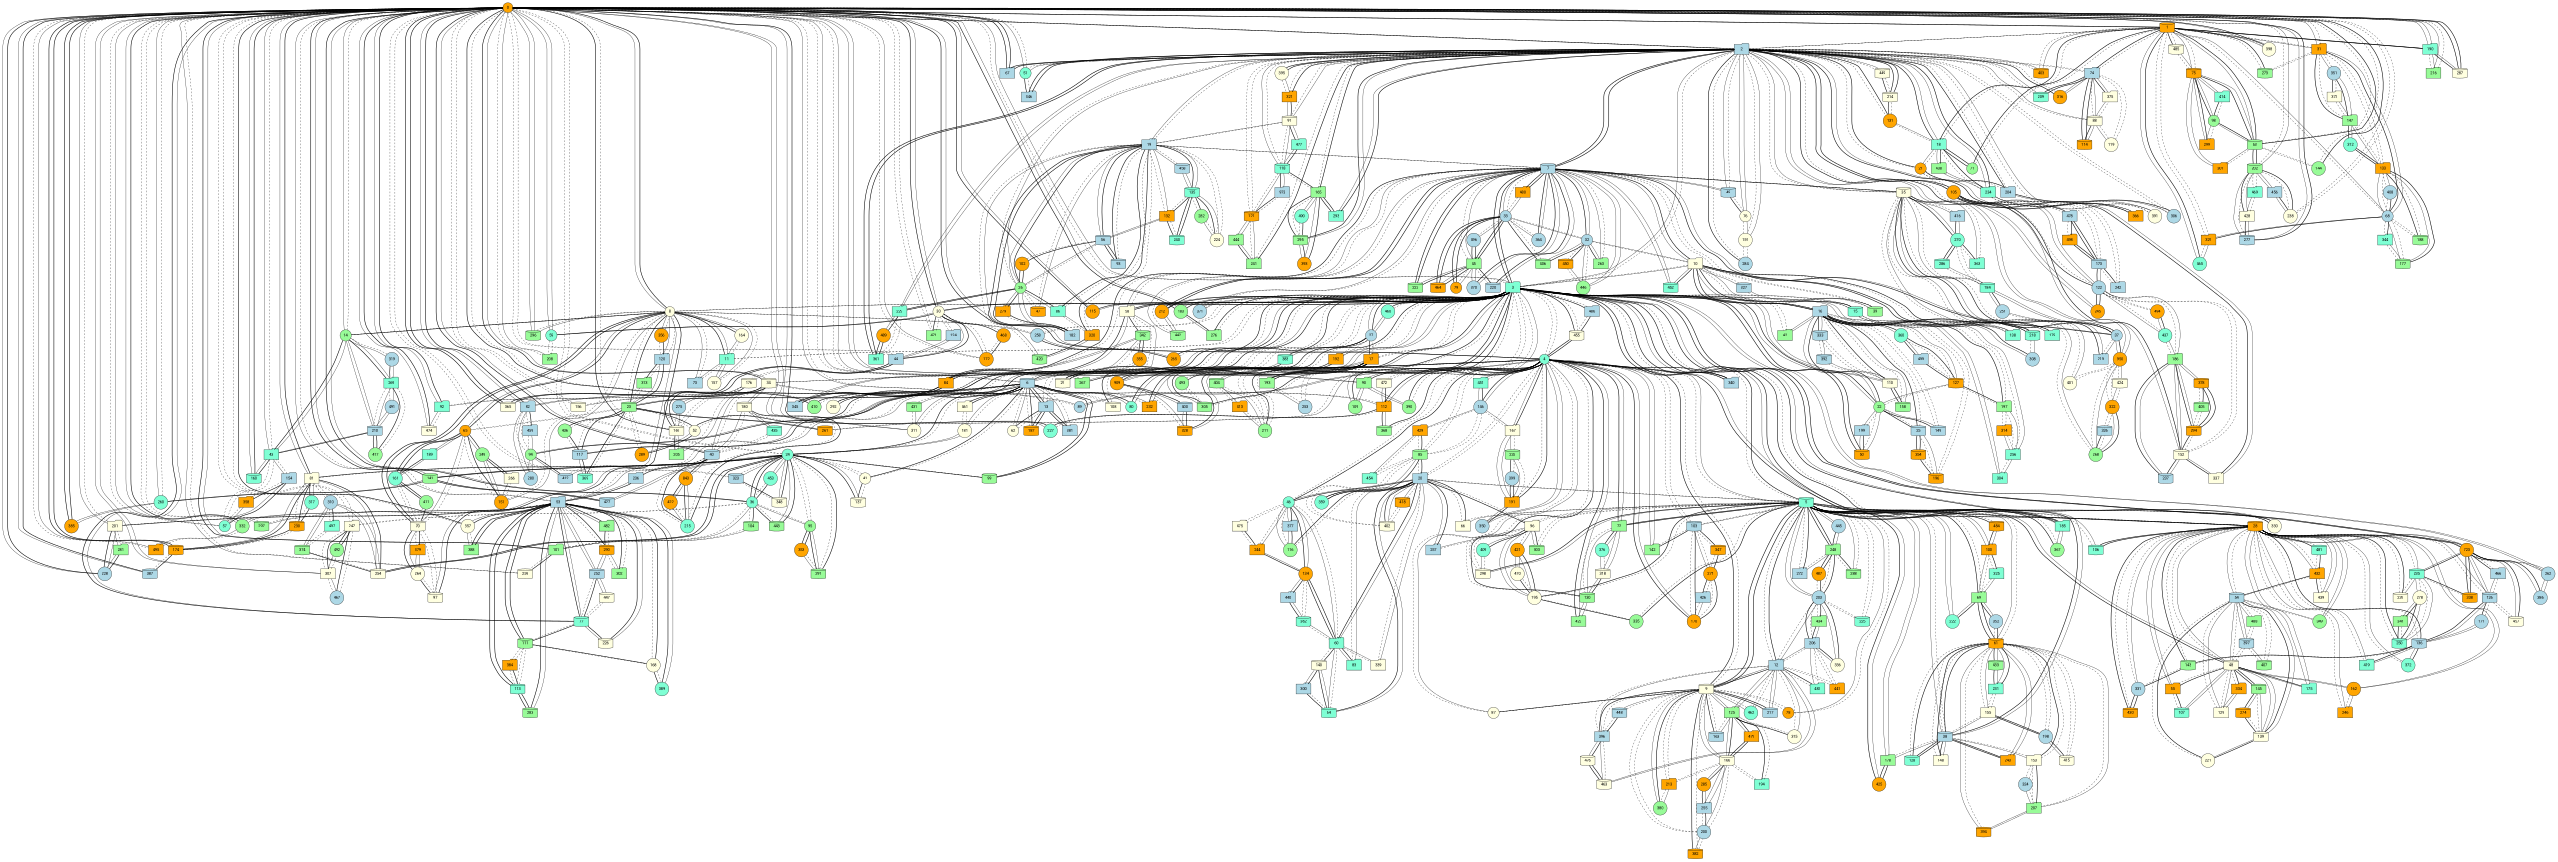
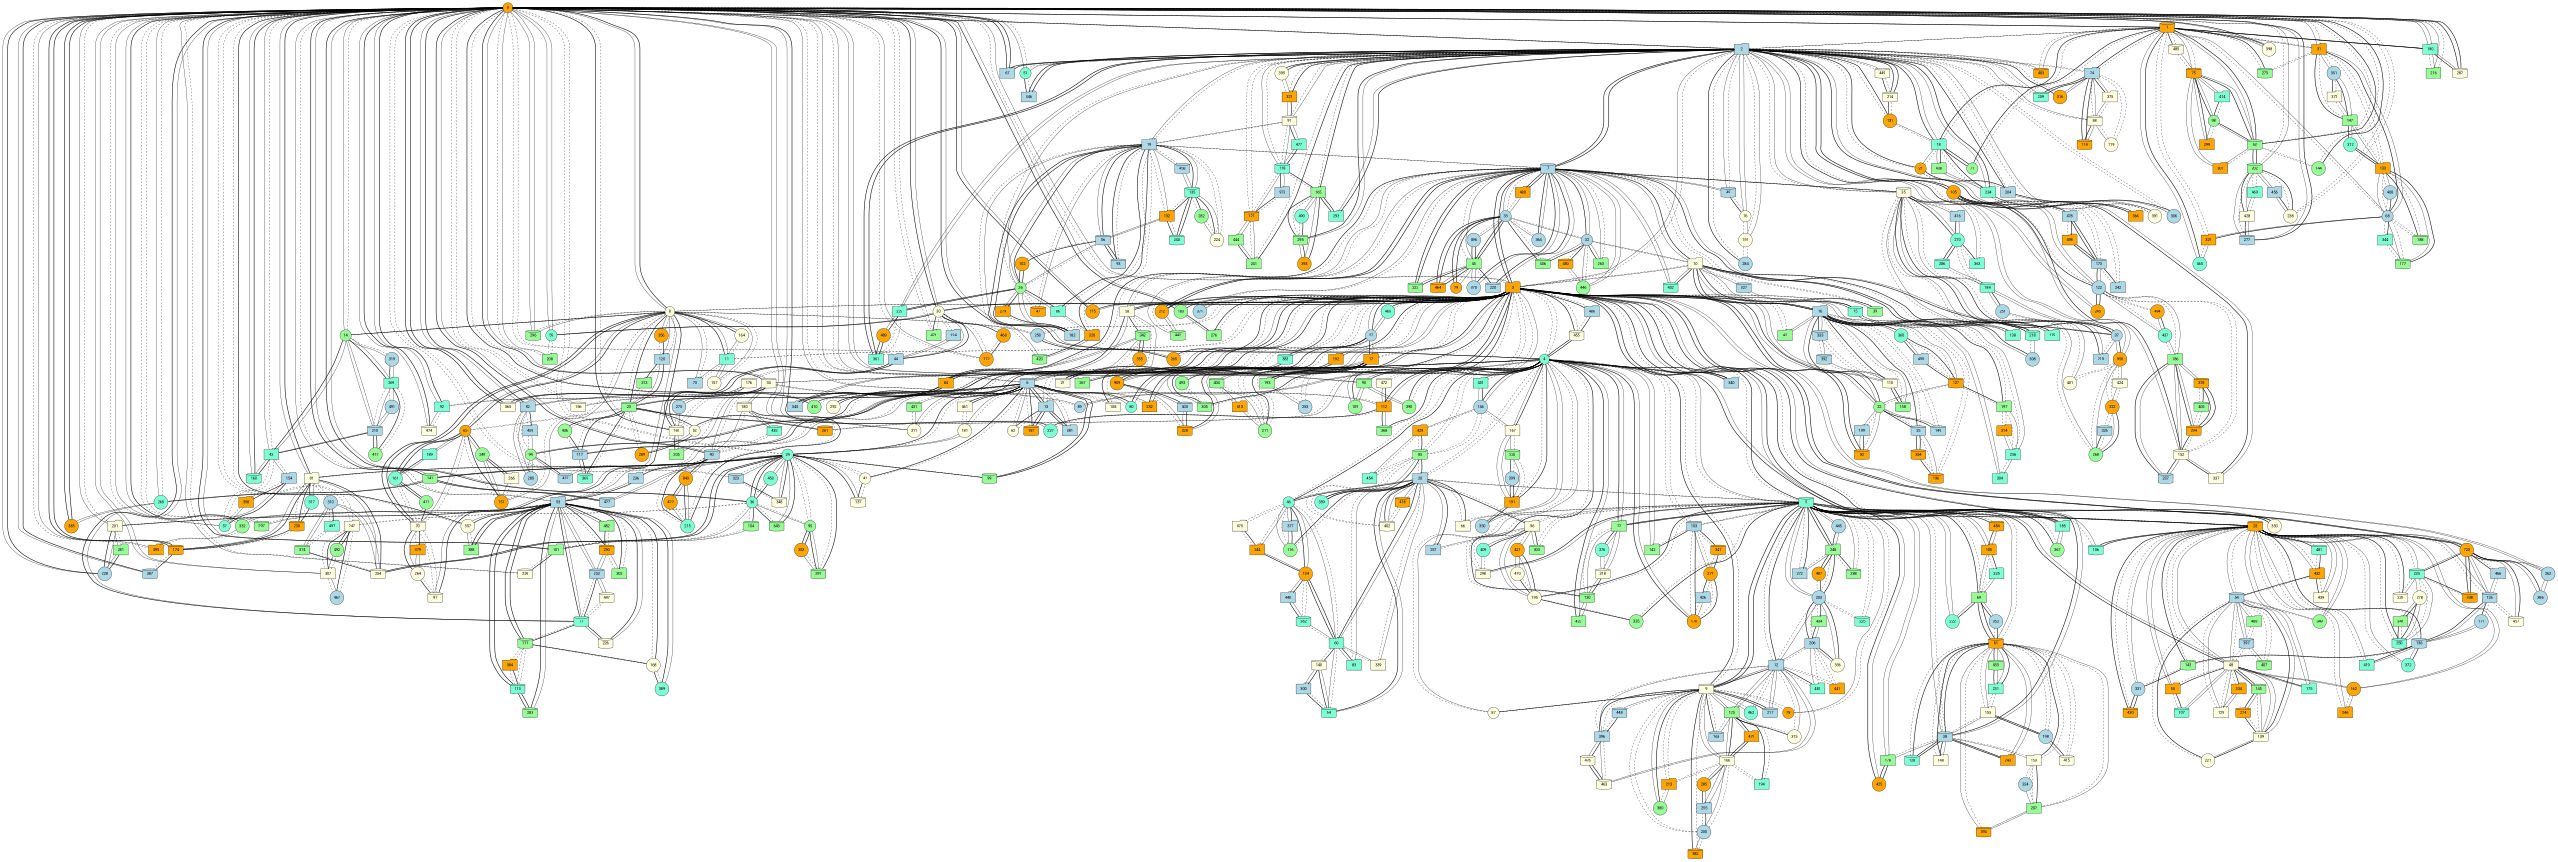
node "3": fillcolor aquamarine -> orange
node "90": shape folder -> cylinder
node "443": label "443" -> "643"
